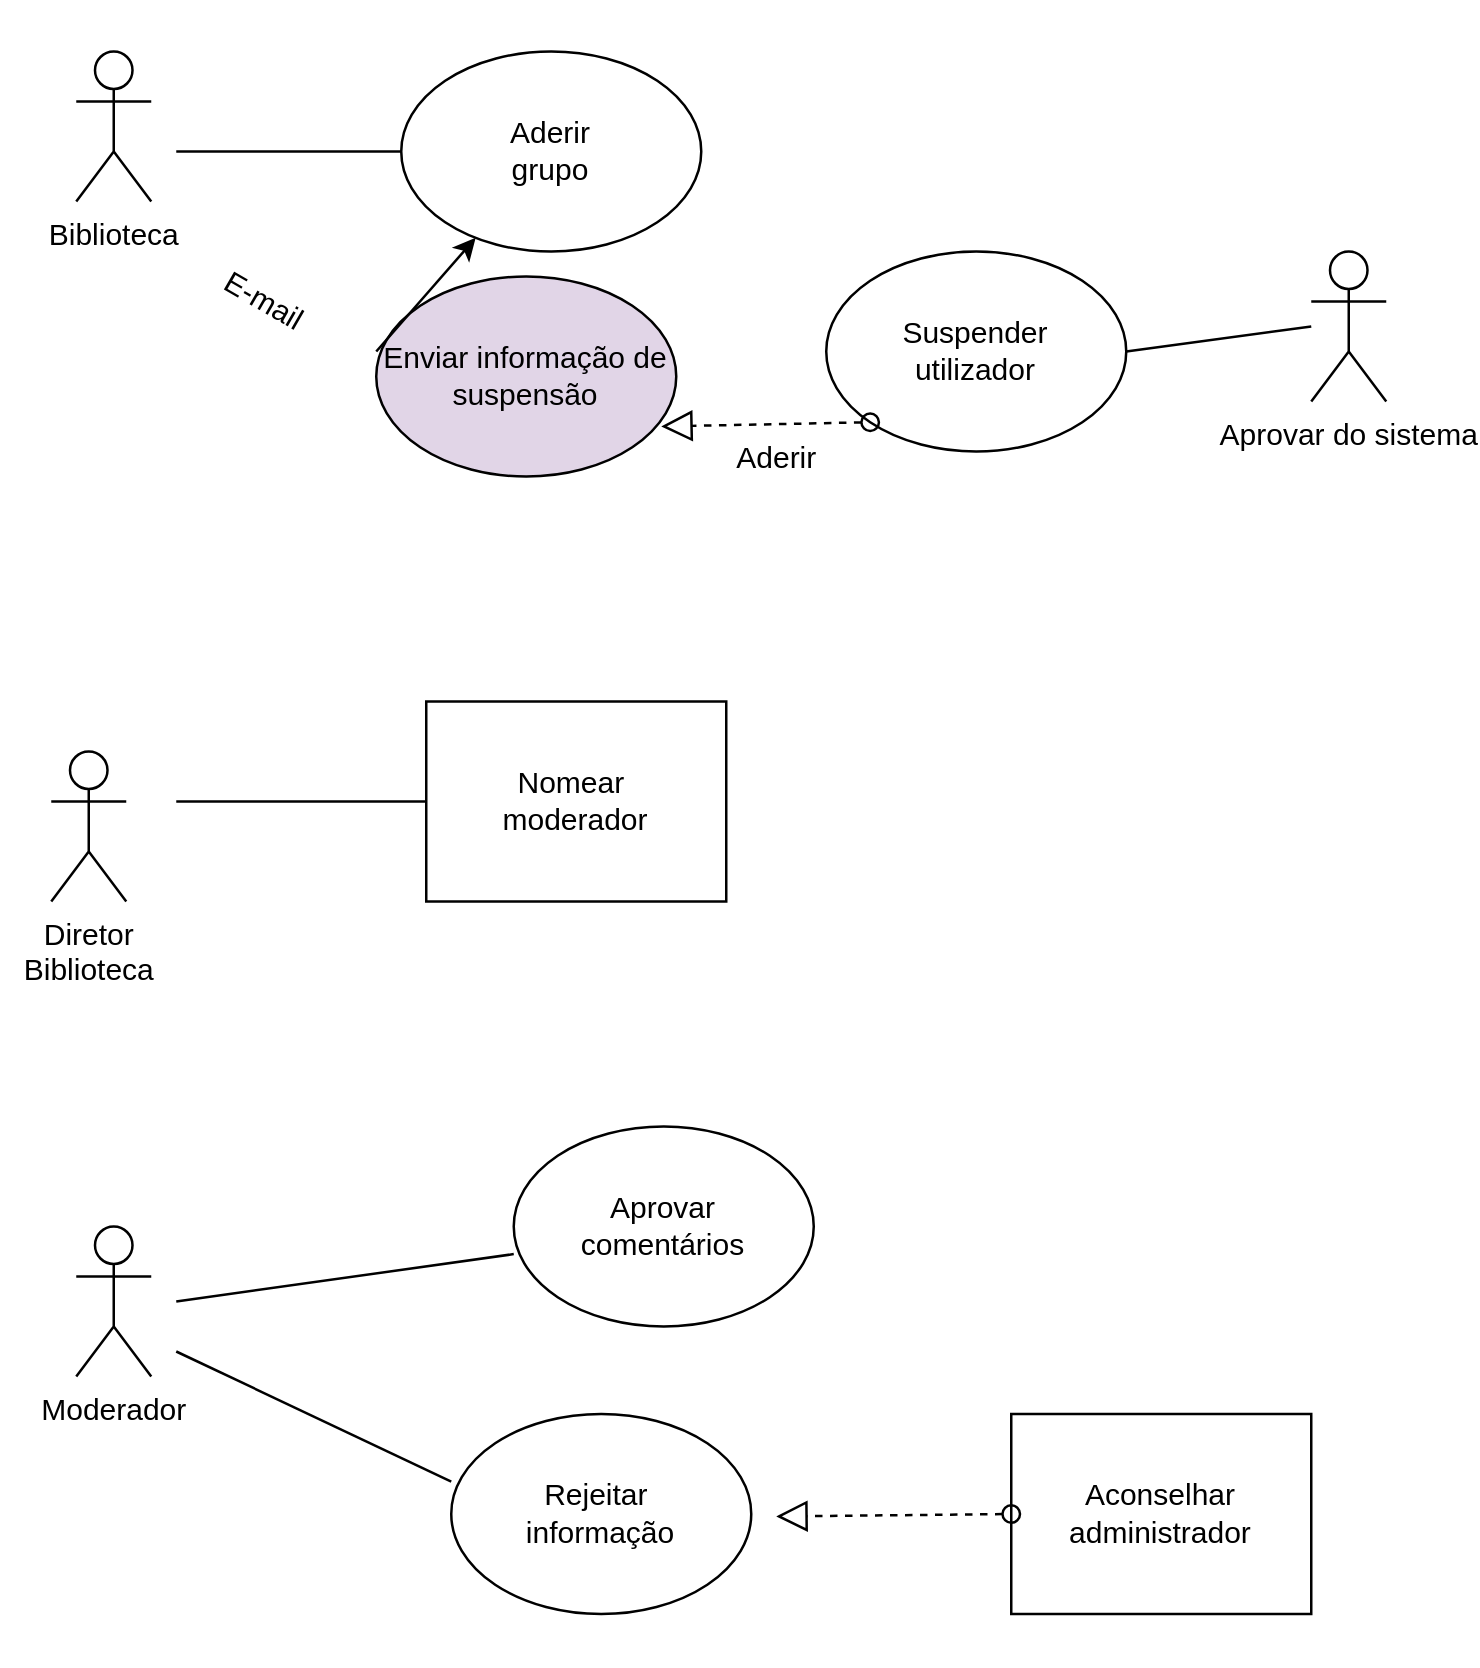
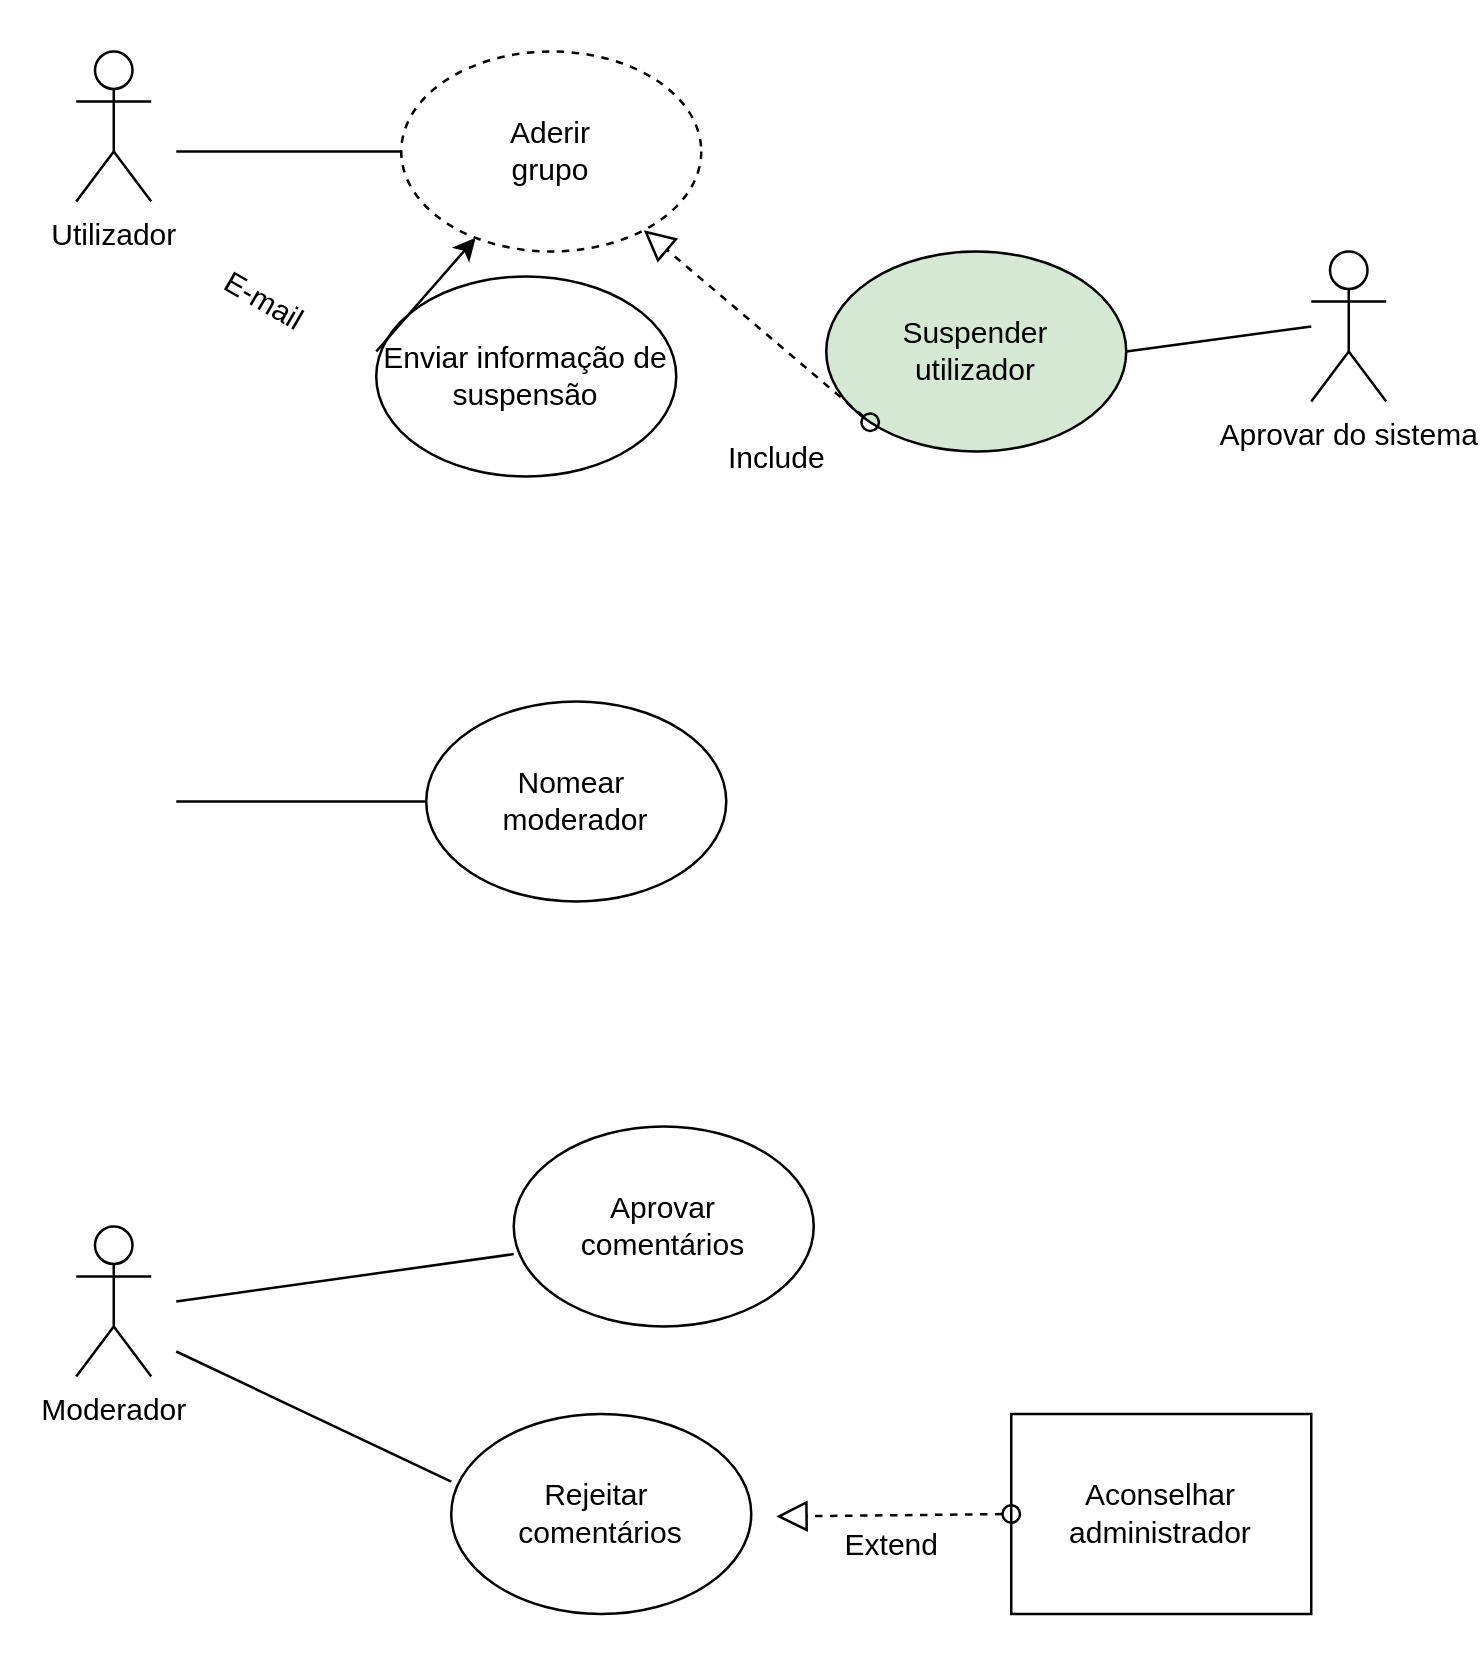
node "Aderir grupo": style solid -> dashed
node "Biblioteca": label "Biblioteca" -> "Utilizador"
node "Suspender utilizador": fillcolor #ffffff -> #d5e8d4
node "Enviar informação de suspensão": fillcolor #e1d5e7 -> #ffffff
edge "Suspender utilizador" -- "Enviar informação de suspensão": now "Suspender utilizador" -- "Aderir grupo"
node "Aderir": label "Aderir" -> "Include"
node "Nomear moderador": shape rectangle -> ellipse
node "Diretor Biblioteca": removed
node "Rejeitar informação": label "Rejeitar informação" -> "Rejeitar comentários"
node "Extend": added
